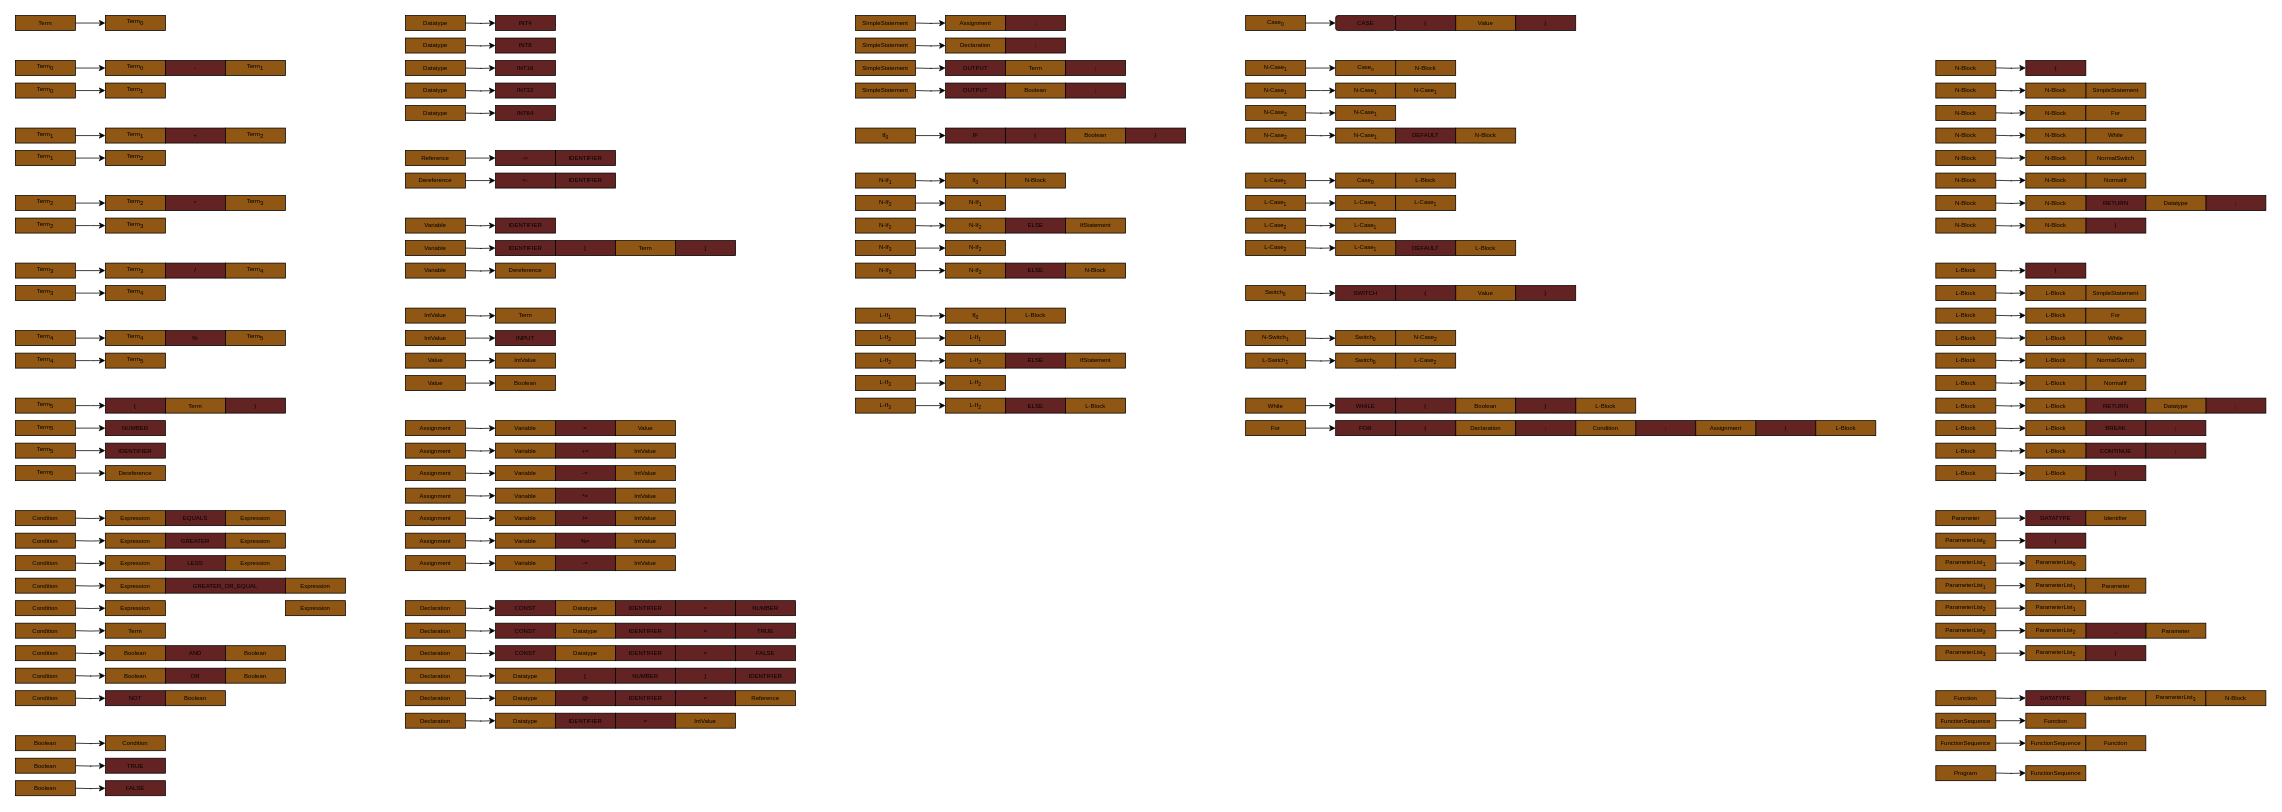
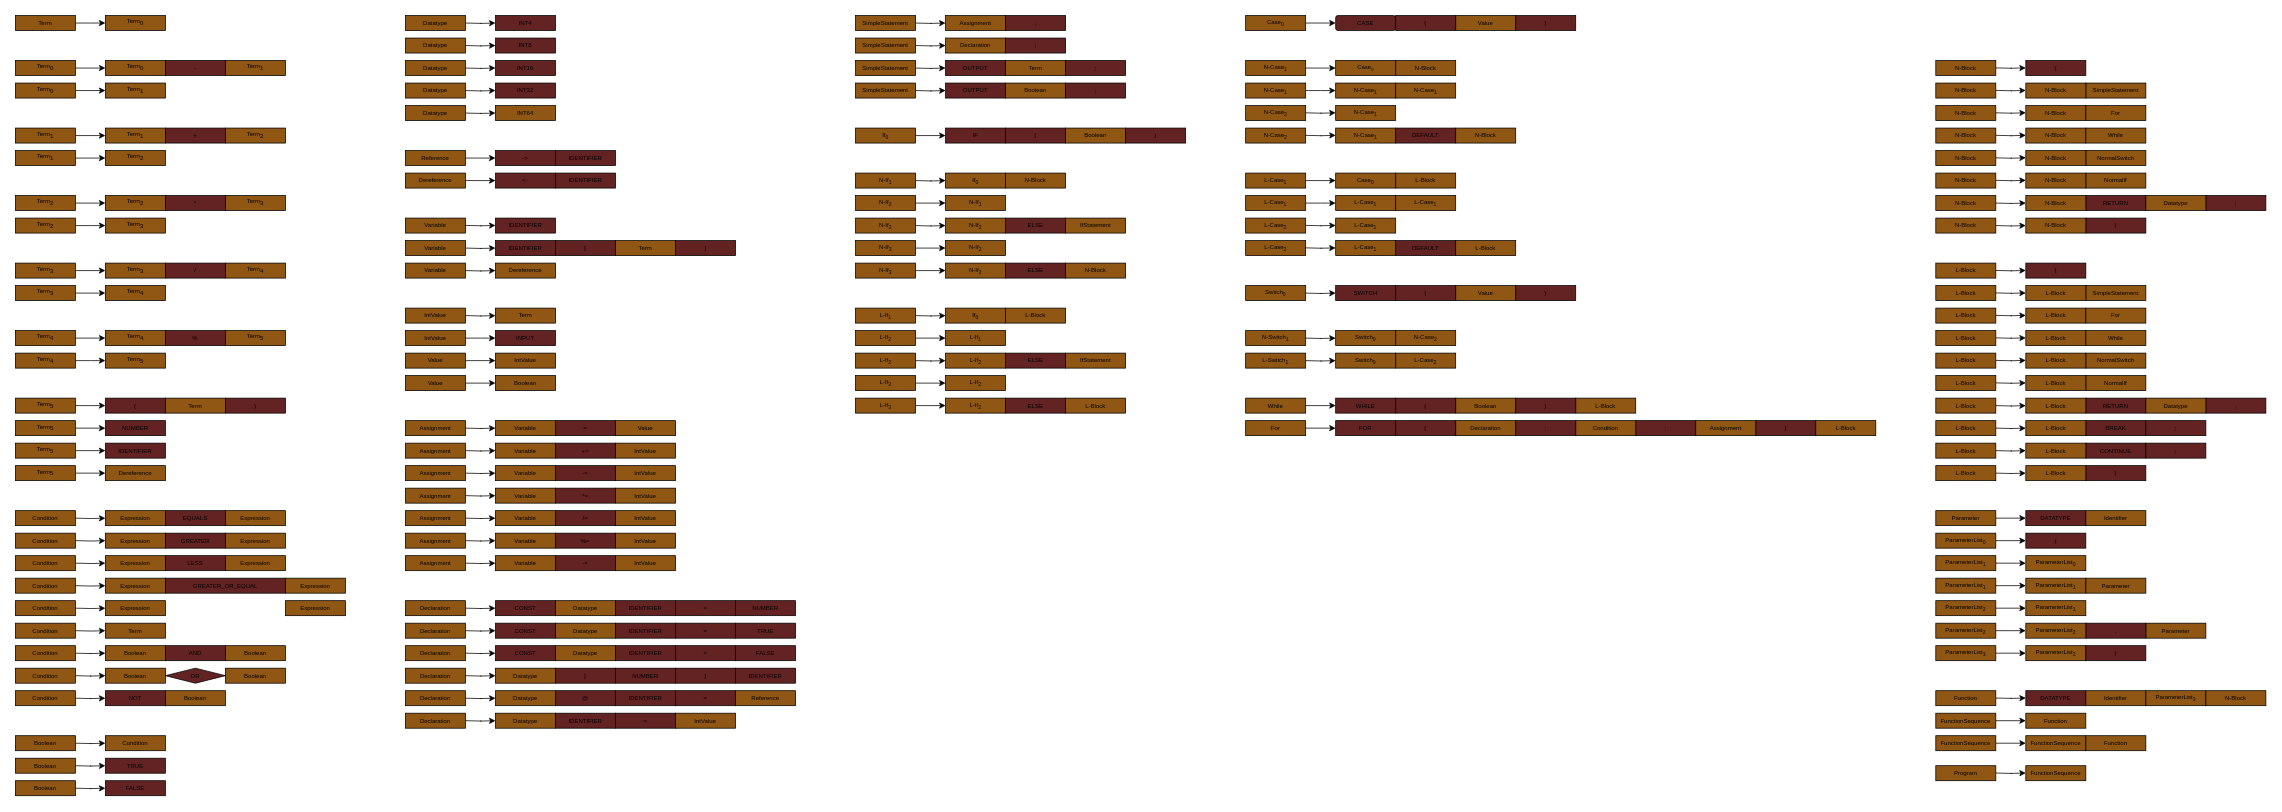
node "INT64": fillcolor #632323 -> #8f5614
node "OR": shape rectangle -> diamond
